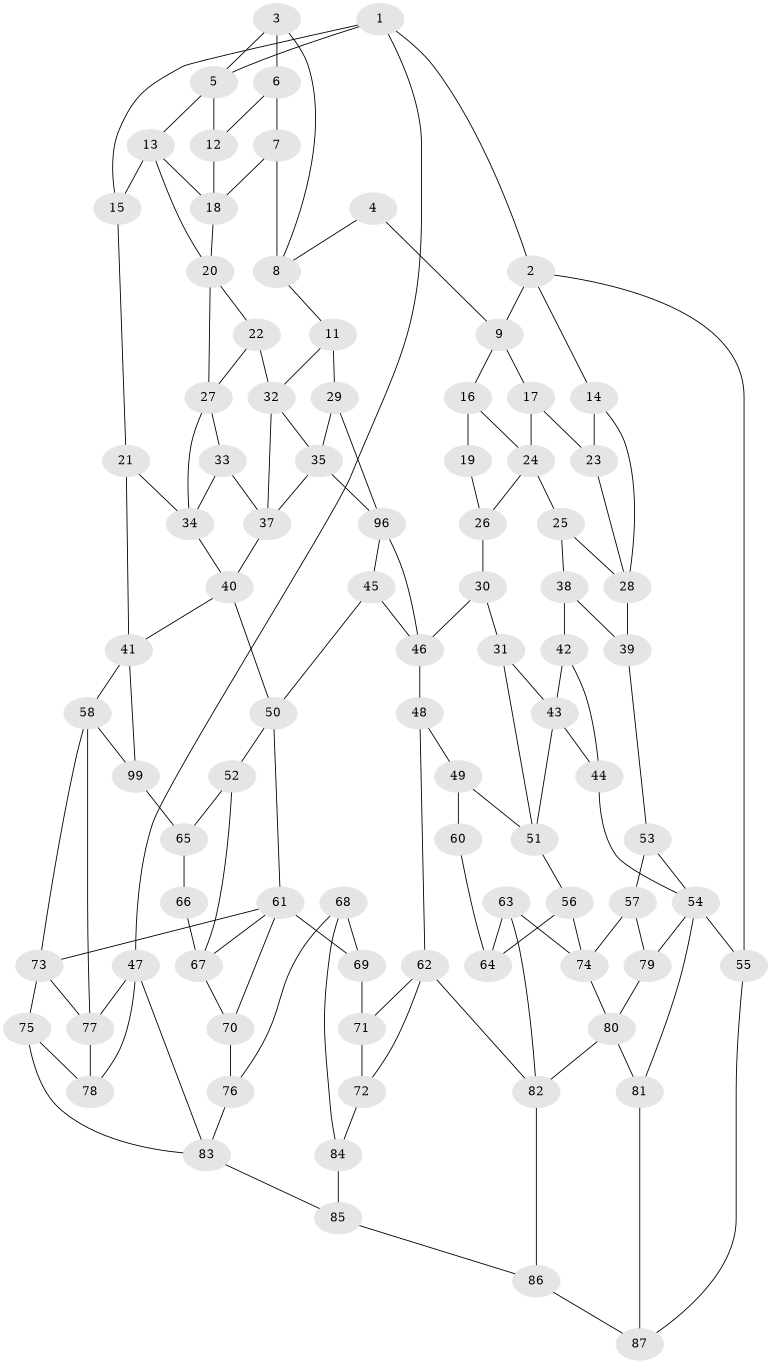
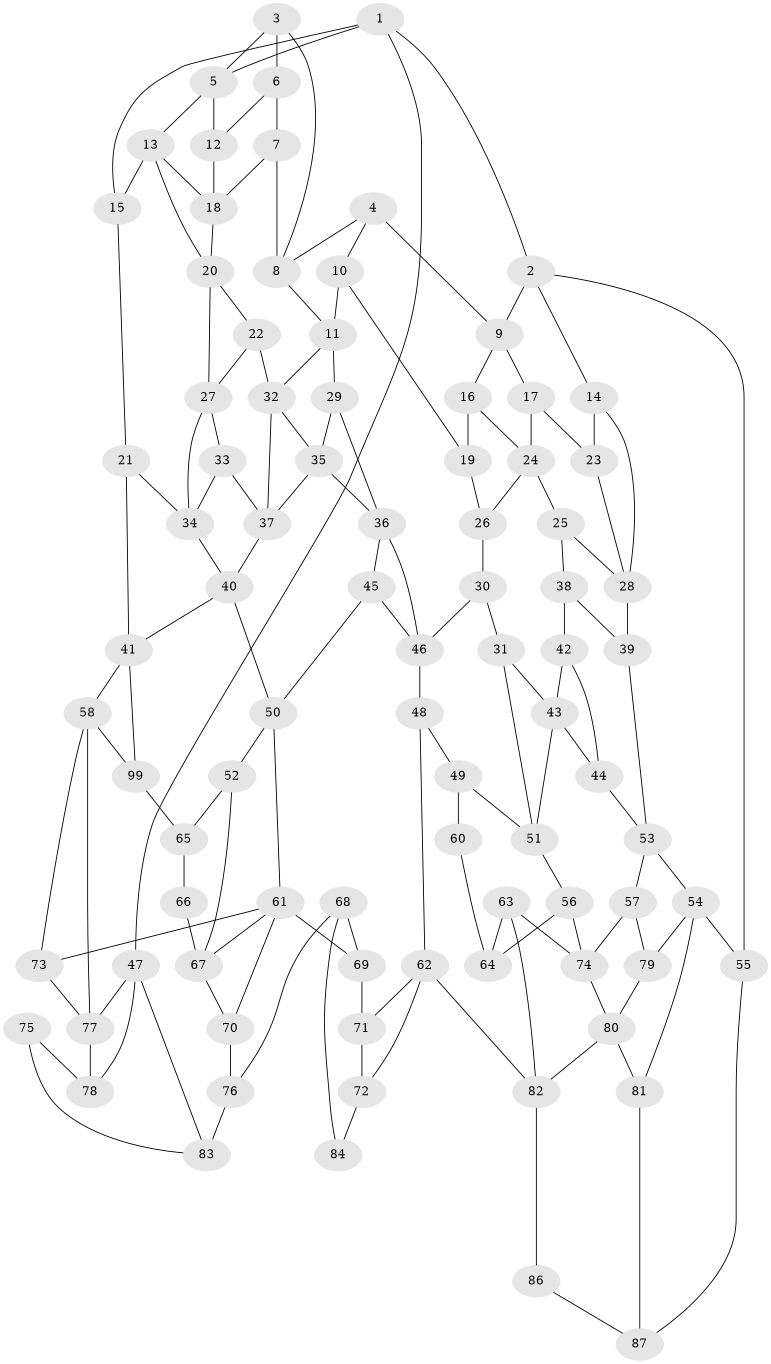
node "10": added
node "96": label "96" -> "36"
edge "44" -- "54": now "44" -- "53"
edge "73" -- "75": removed
node "85": removed
